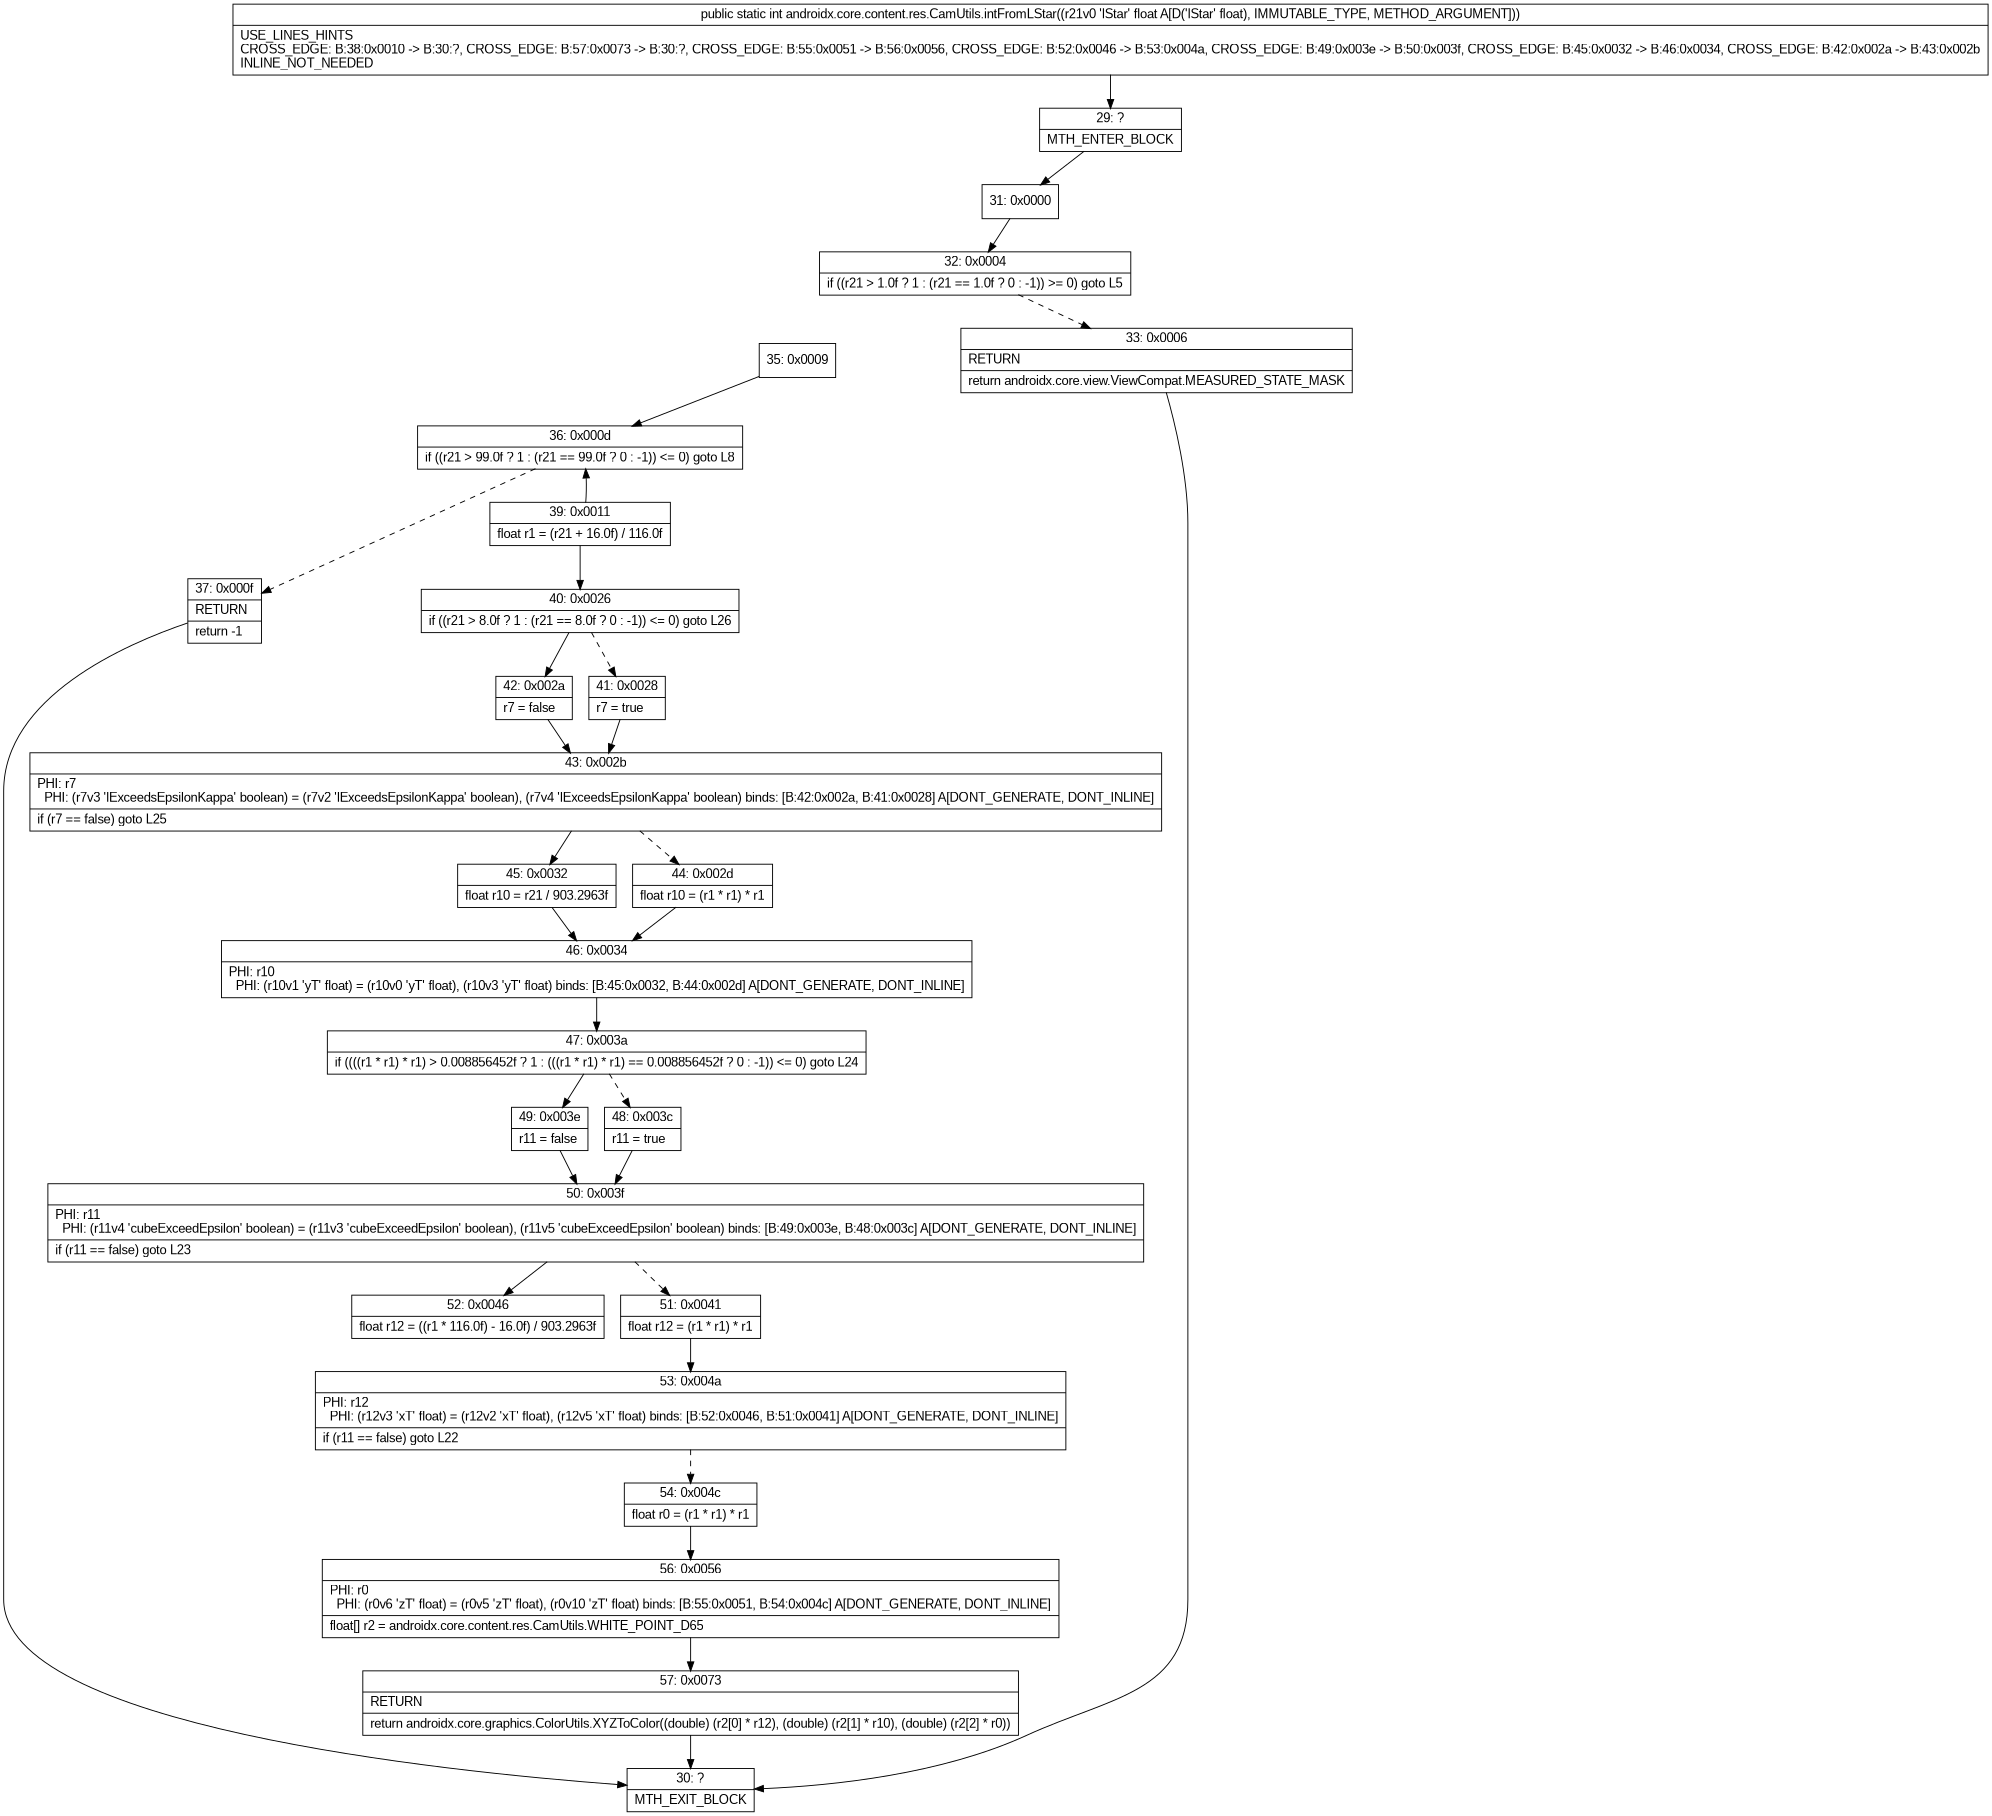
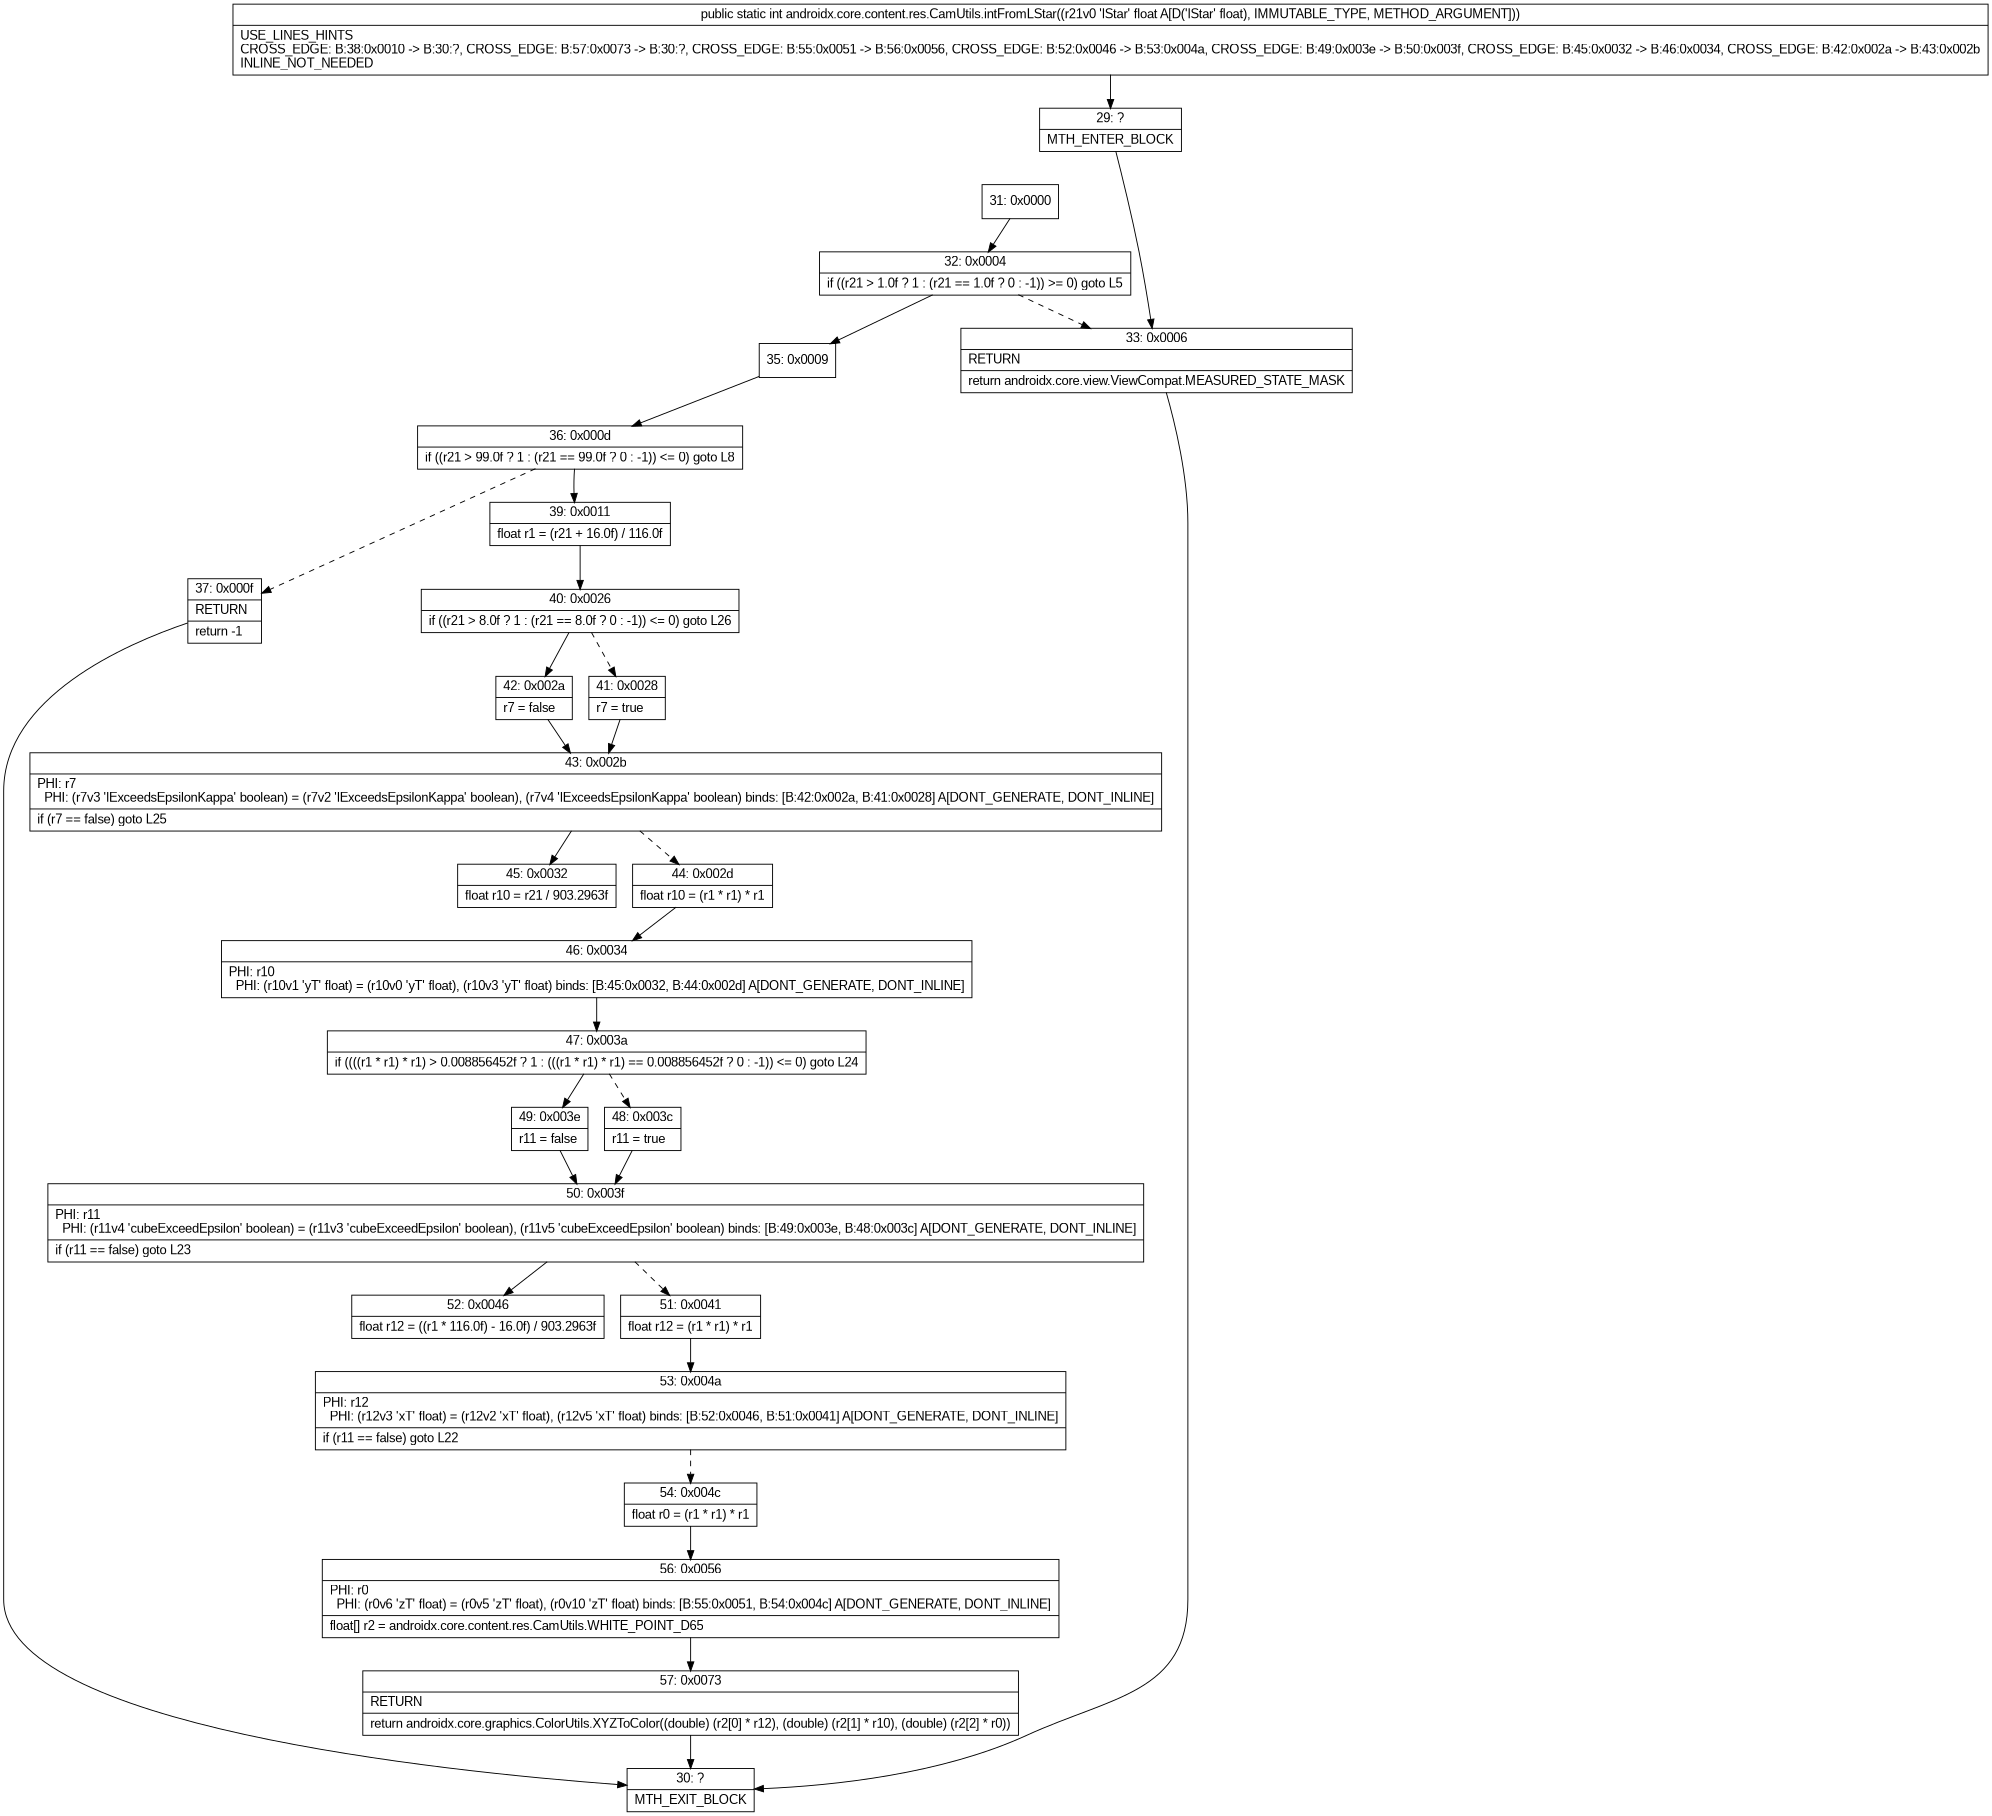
edge "29: ?" -> "31: 0x0000": now "29: ?" -> "33: 0x0006"
edge "32: 0x0004" -> "35: 0x0009": added
edge "39: 0x0011" -> "36: 0x000d": reversed
edge "45: 0x0032" -> "46: 0x0034": removed
